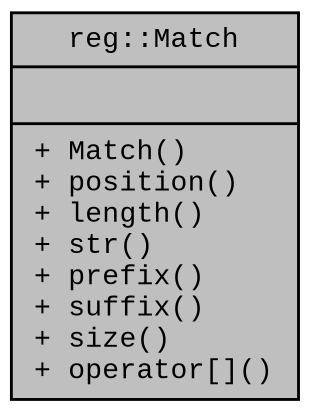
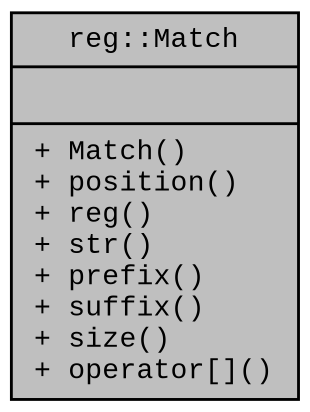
node "reg::Match": text "+ length()" -> "+ reg()"
